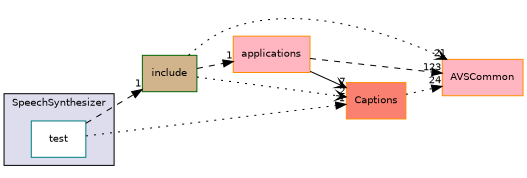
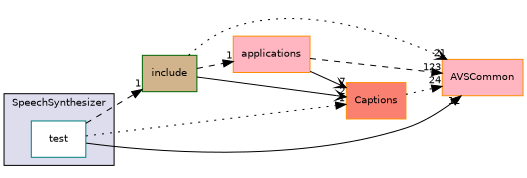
edge "include" -> "Captions": style dotted -> solid
edge "test" -> "AVSCommon": added
